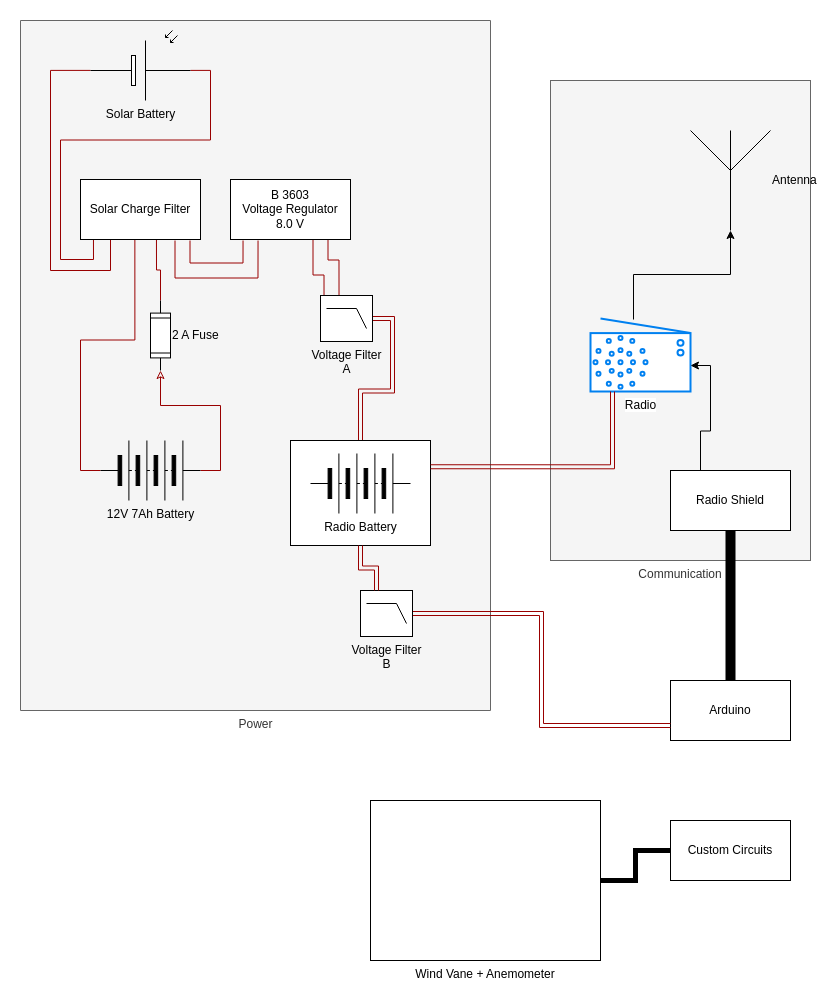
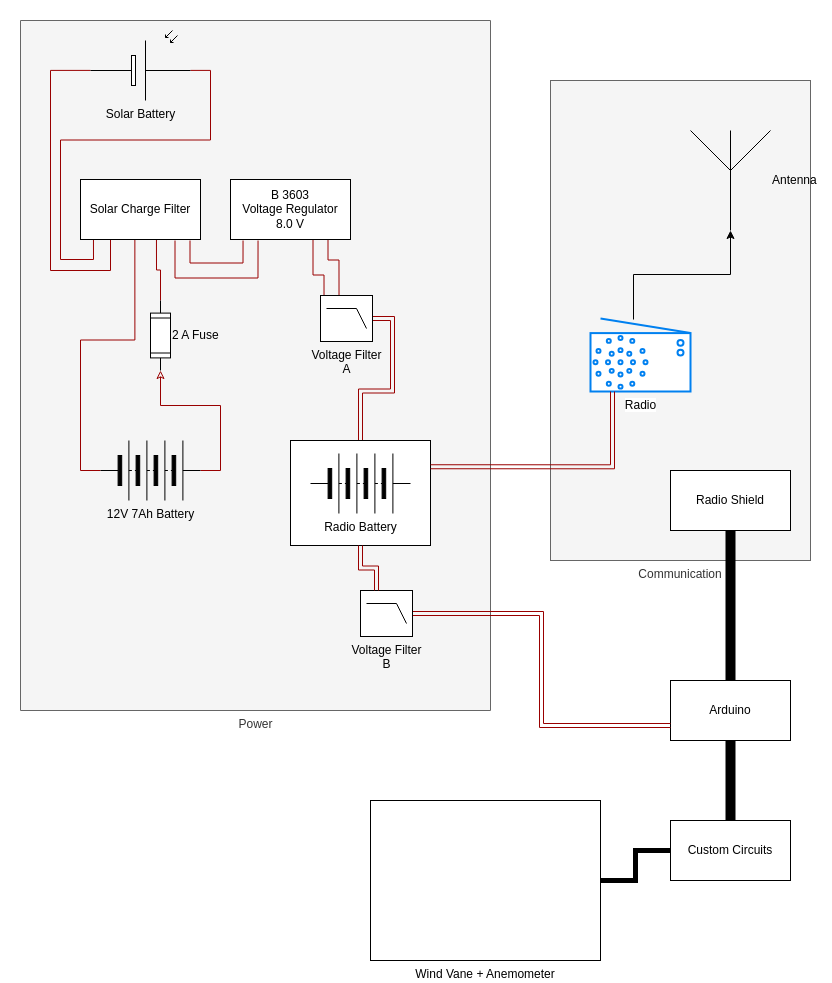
edge "Radio Shield" -> "Radio": removed
edge "Arduino" -- "Custom Circuits": added
